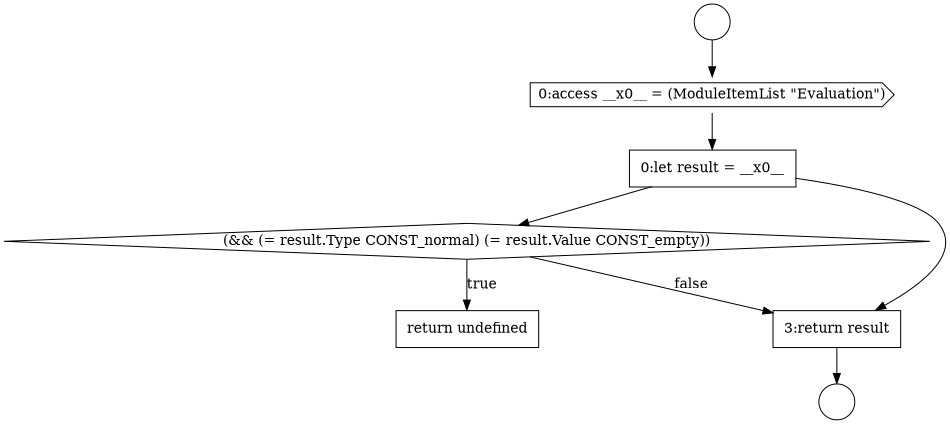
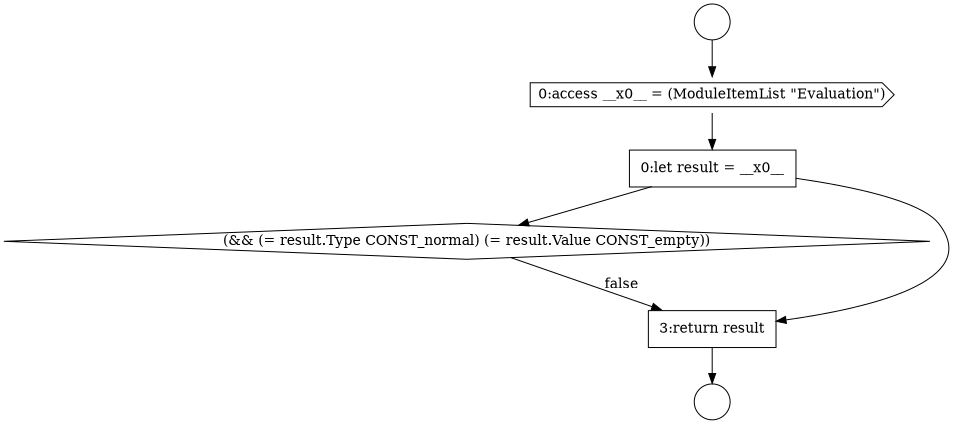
node "return undefined": removed
